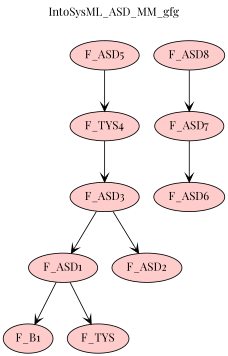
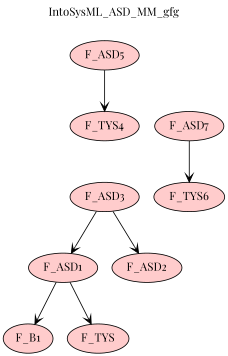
node "F_ASD8": removed
edge "F_TYS4" -> "F_ASD3": removed
node "F_ASD6": label "F_ASD6" -> "F_TYS6"
